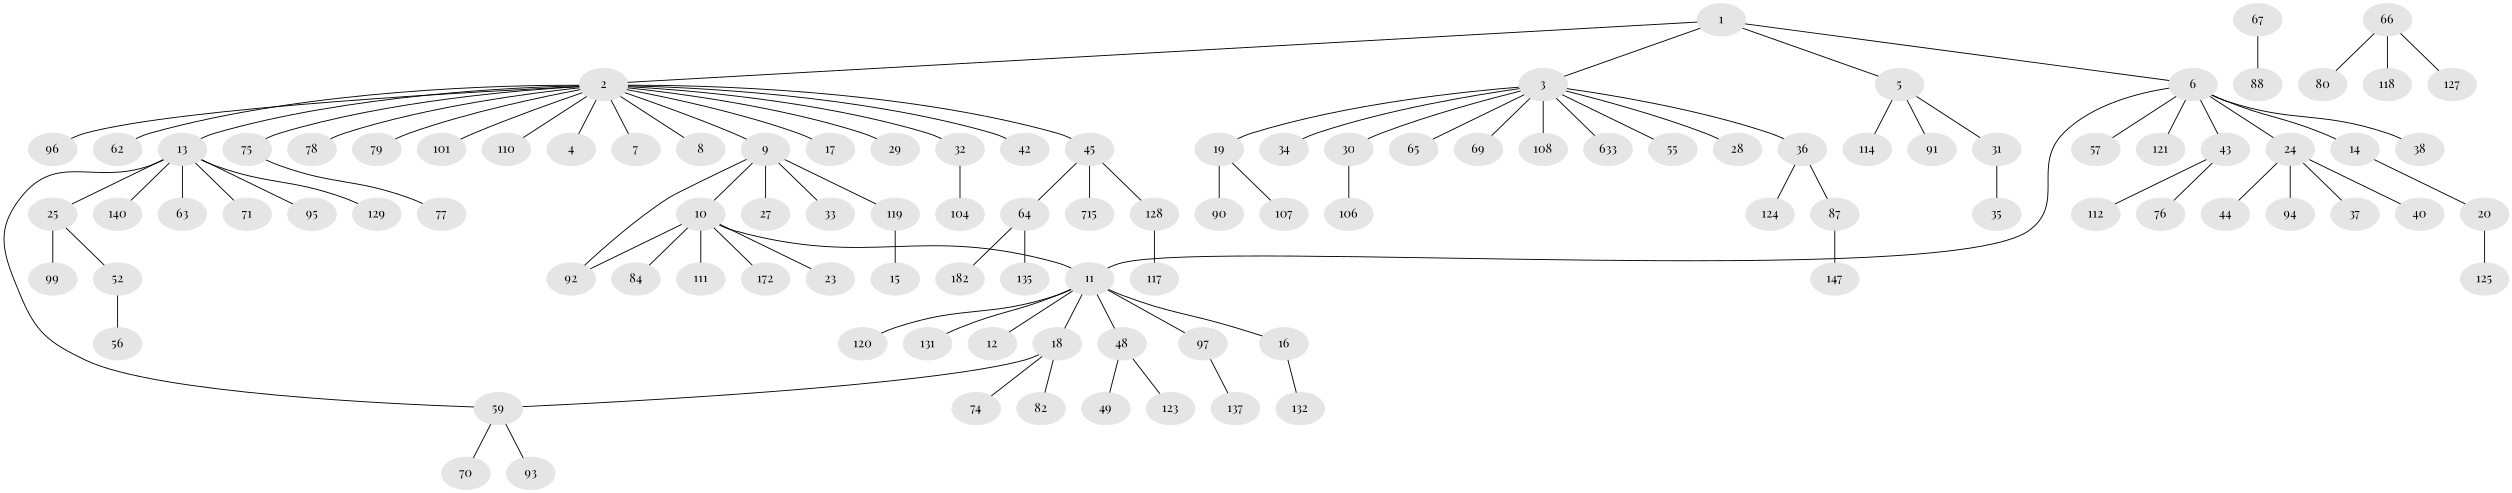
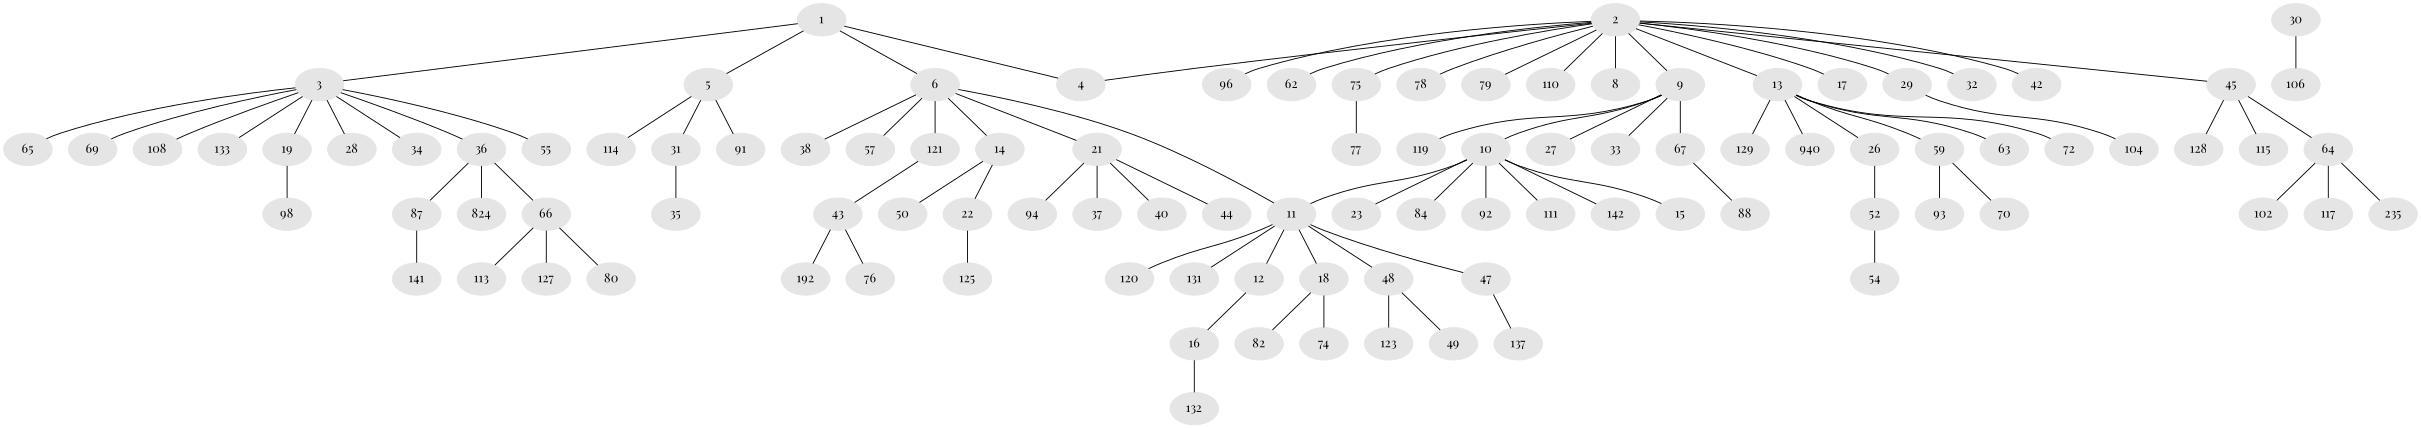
edge "1" -- "2": now "1" -- "4"
node "118": label "118" -> "113"
edge "3" -- "30": removed
edge "6" -- "43": now "121" -- "43"
node "101": removed
node "7": removed
node "633": label "633" -> "133"
node "24": label "24" -> "21"
edge "36" -- "66": added
edge "32" -- "104": now "29" -- "104"
edge "9" -- "92": now "9" -- "67"
node "25": label "25" -> "26"
node "140": label "140" -> "940"
node "71": label "71" -> "72"
node "95": removed
node "50": added
node "715": label "715" -> "115"
node "90": label "90" -> "98"
node "107": removed
node "124": label "124" -> "824"
node "112": label "112" -> "192"
node "20": label "20" -> "22"
edge "119" -- "15": now "10" -- "15"
edge "128" -- "117": now "64" -- "117"
node "99": removed
node "172": label "172" -> "142"
node "182": label "182" -> "102"
node "135": label "135" -> "235"
node "147": label "147" -> "141"
edge "11" -- "16": now "12" -- "16"
node "56": label "56" -> "54"
node "97": label "97" -> "47"
edge "18" -- "59": removed
